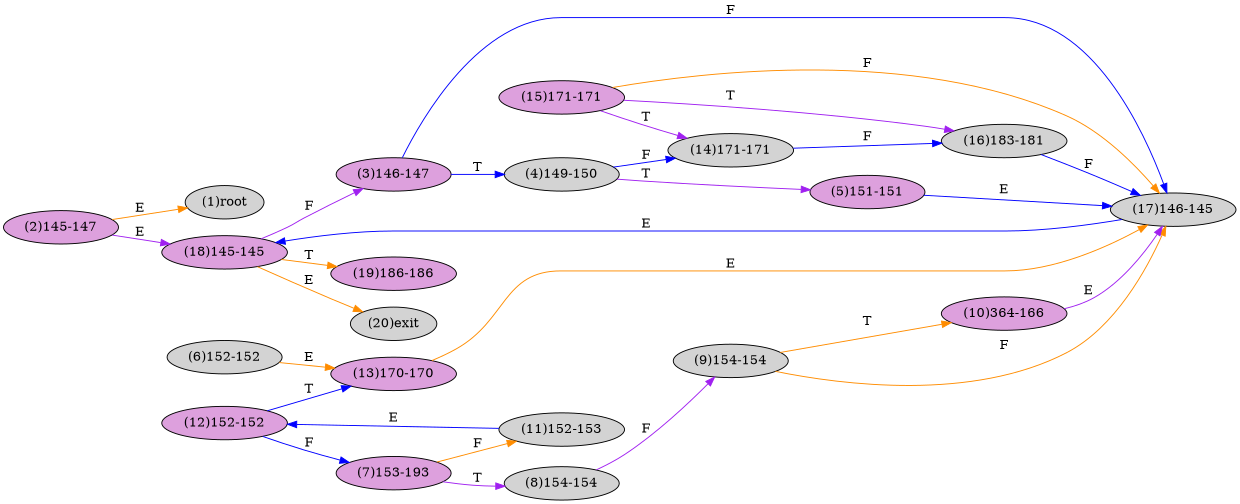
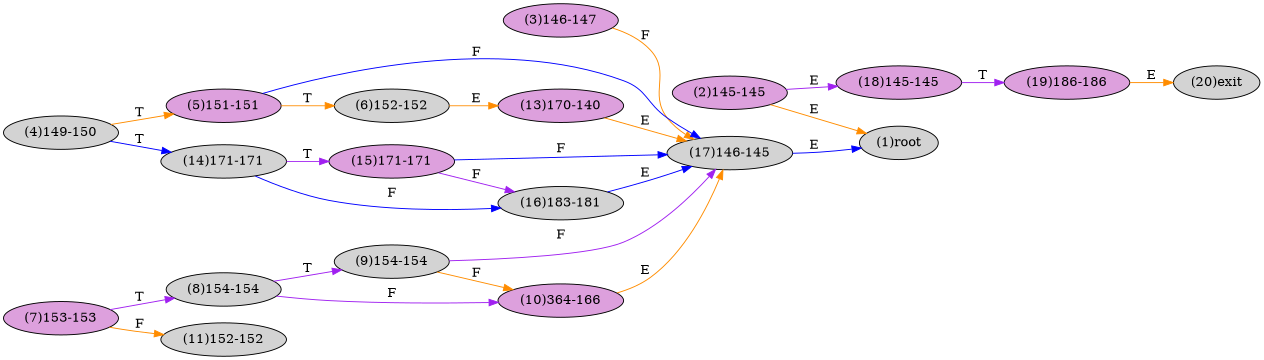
edge "(3)146-147" -> "(17)146-145": color blue -> darkorange
edge "(15)171-171" -> "(17)146-145": color darkorange -> blue
edge "(15)171-171" -> "(16)183-181": label "T" -> "F"
edge "(5)151-151" -> "(6)152-152": added, label "T"
edge "(15)171-171" -> "(14)171-171": reversed
edge "(4)149-150" -> "(14)171-171": label "F" -> "T"
edge "(16)183-181" -> "(17)146-145": label "F" -> "E"
edge "(3)146-147" -> "(4)149-150": removed, label "T"
edge "(4)149-150" -> "(5)151-151": color purple -> darkorange
edge "(5)151-151" -> "(17)146-145": label "E" -> "F"
edge "(18)145-145" -> "(3)146-147": removed, label "F"
node "(2)145-147": label "(2)145-147" -> "(2)145-145"
edge "(17)146-145" -> "(18)145-145": now "(17)146-145" -> "(1)root"
edge "(18)145-145" -> "(19)186-186": color darkorange -> purple
edge "(10)364-166" -> "(17)146-145": color purple -> darkorange
edge "(18)145-145" -> "(20)exit": now "(19)186-186" -> "(20)exit"
edge "(8)154-154" -> "(10)364-166": added, label "F"
edge "(9)154-154" -> "(10)364-166": label "T" -> "F"
node "(13)170-170": label "(13)170-170" -> "(13)170-140"
edge "(9)154-154" -> "(17)146-145": color darkorange -> purple
node "(12)152-152": removed
edge "(8)154-154" -> "(9)154-154": label "F" -> "T"
node "(11)152-153": label "(11)152-153" -> "(11)152-152"
node "(7)153-193": label "(7)153-193" -> "(7)153-153"
